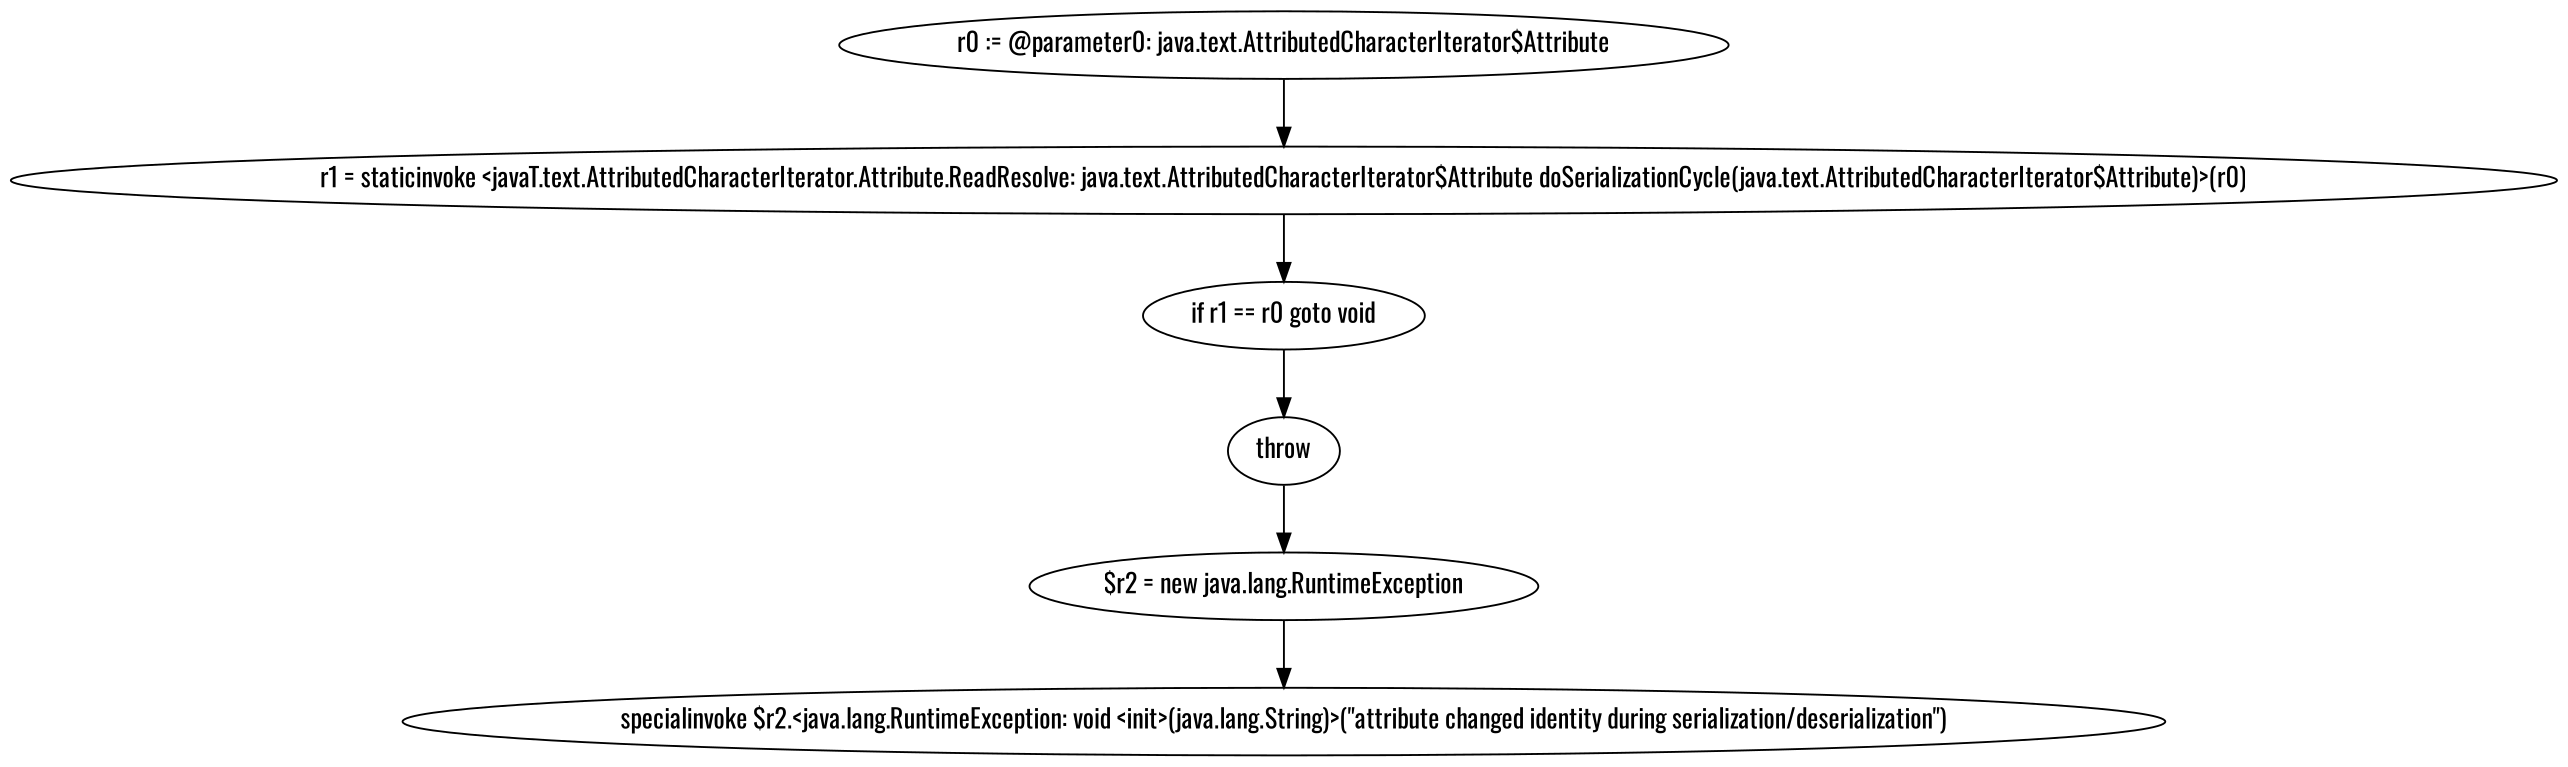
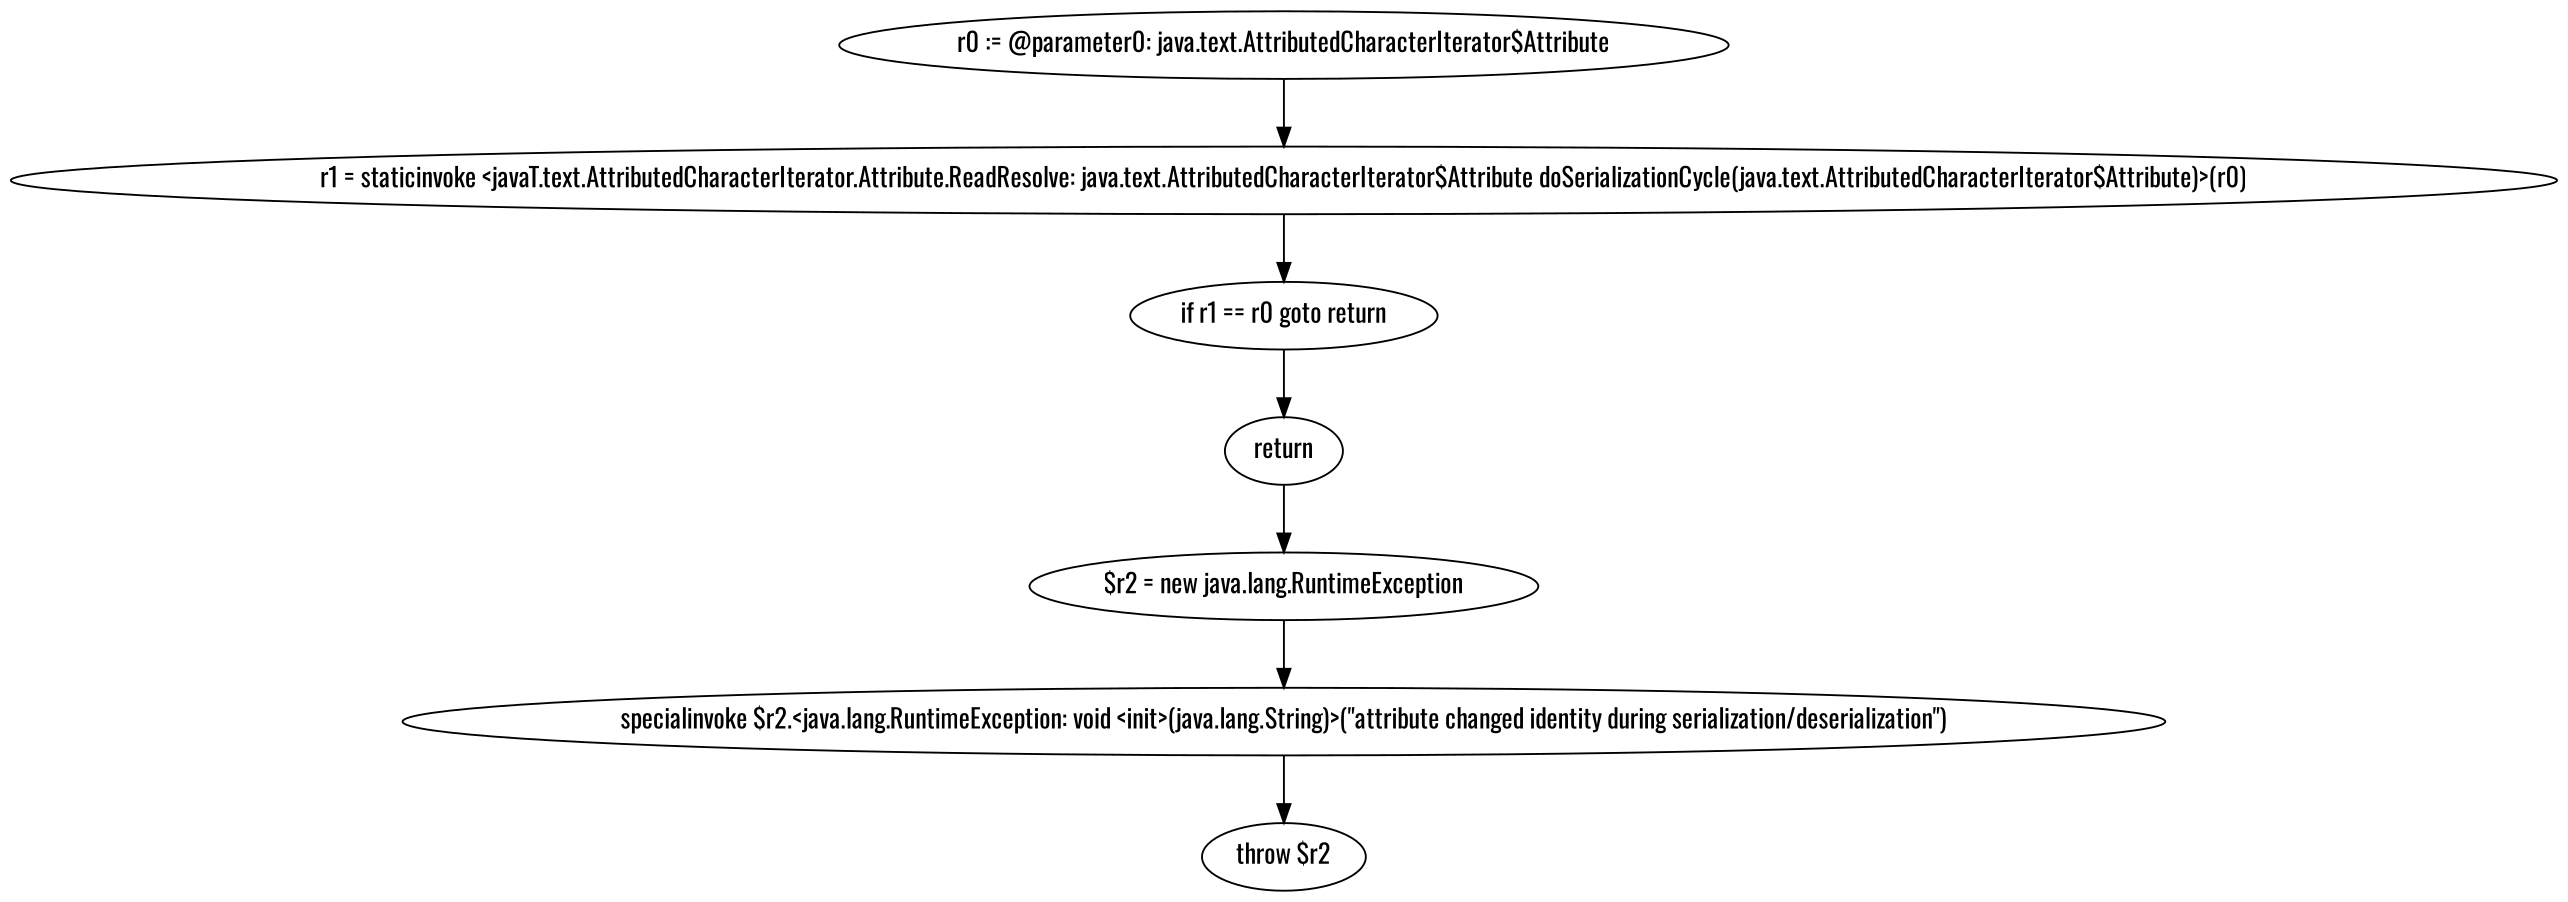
node "if r1 == r0 goto void": label "if r1 == r0 goto void" -> "if r1 == r0 goto return"
node "throw": label "throw" -> "return"
node "throw $r2": added
